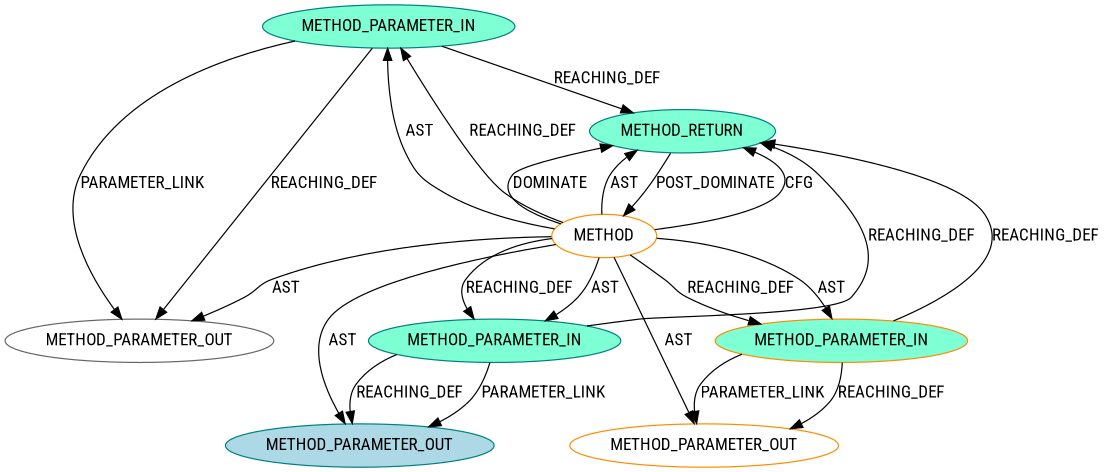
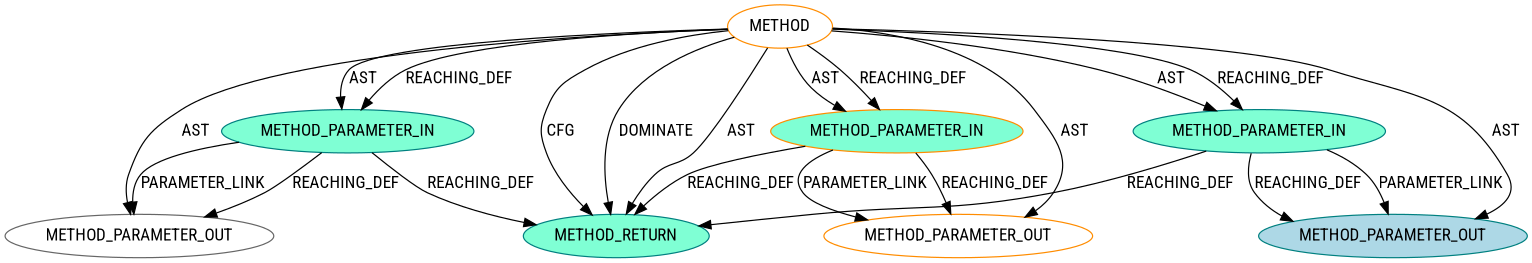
edge "METHOD_RETURN" -> "METHOD": removed, label "POST_DOMINATE"
